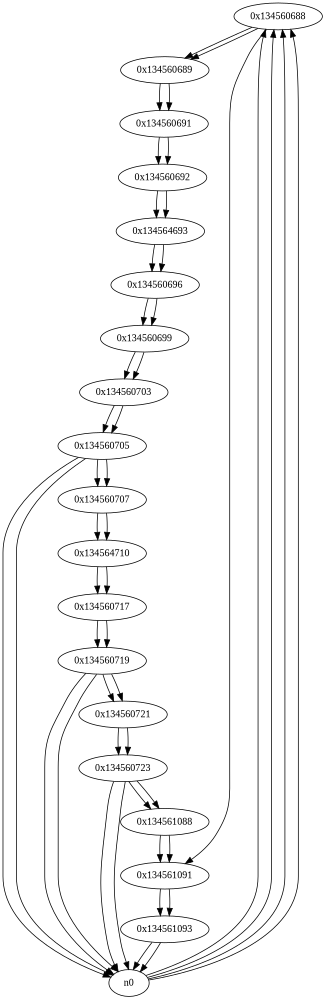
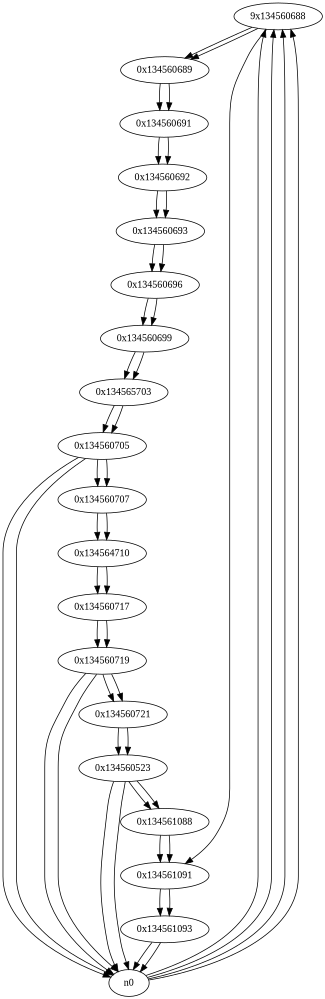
node "0x134560688": label "0x134560688" -> "9x134560688"
node "0x134564693": label "0x134564693" -> "0x134560693"
node "0x134560703": label "0x134560703" -> "0x134565703"
node "0x134560723": label "0x134560723" -> "0x134560523"
